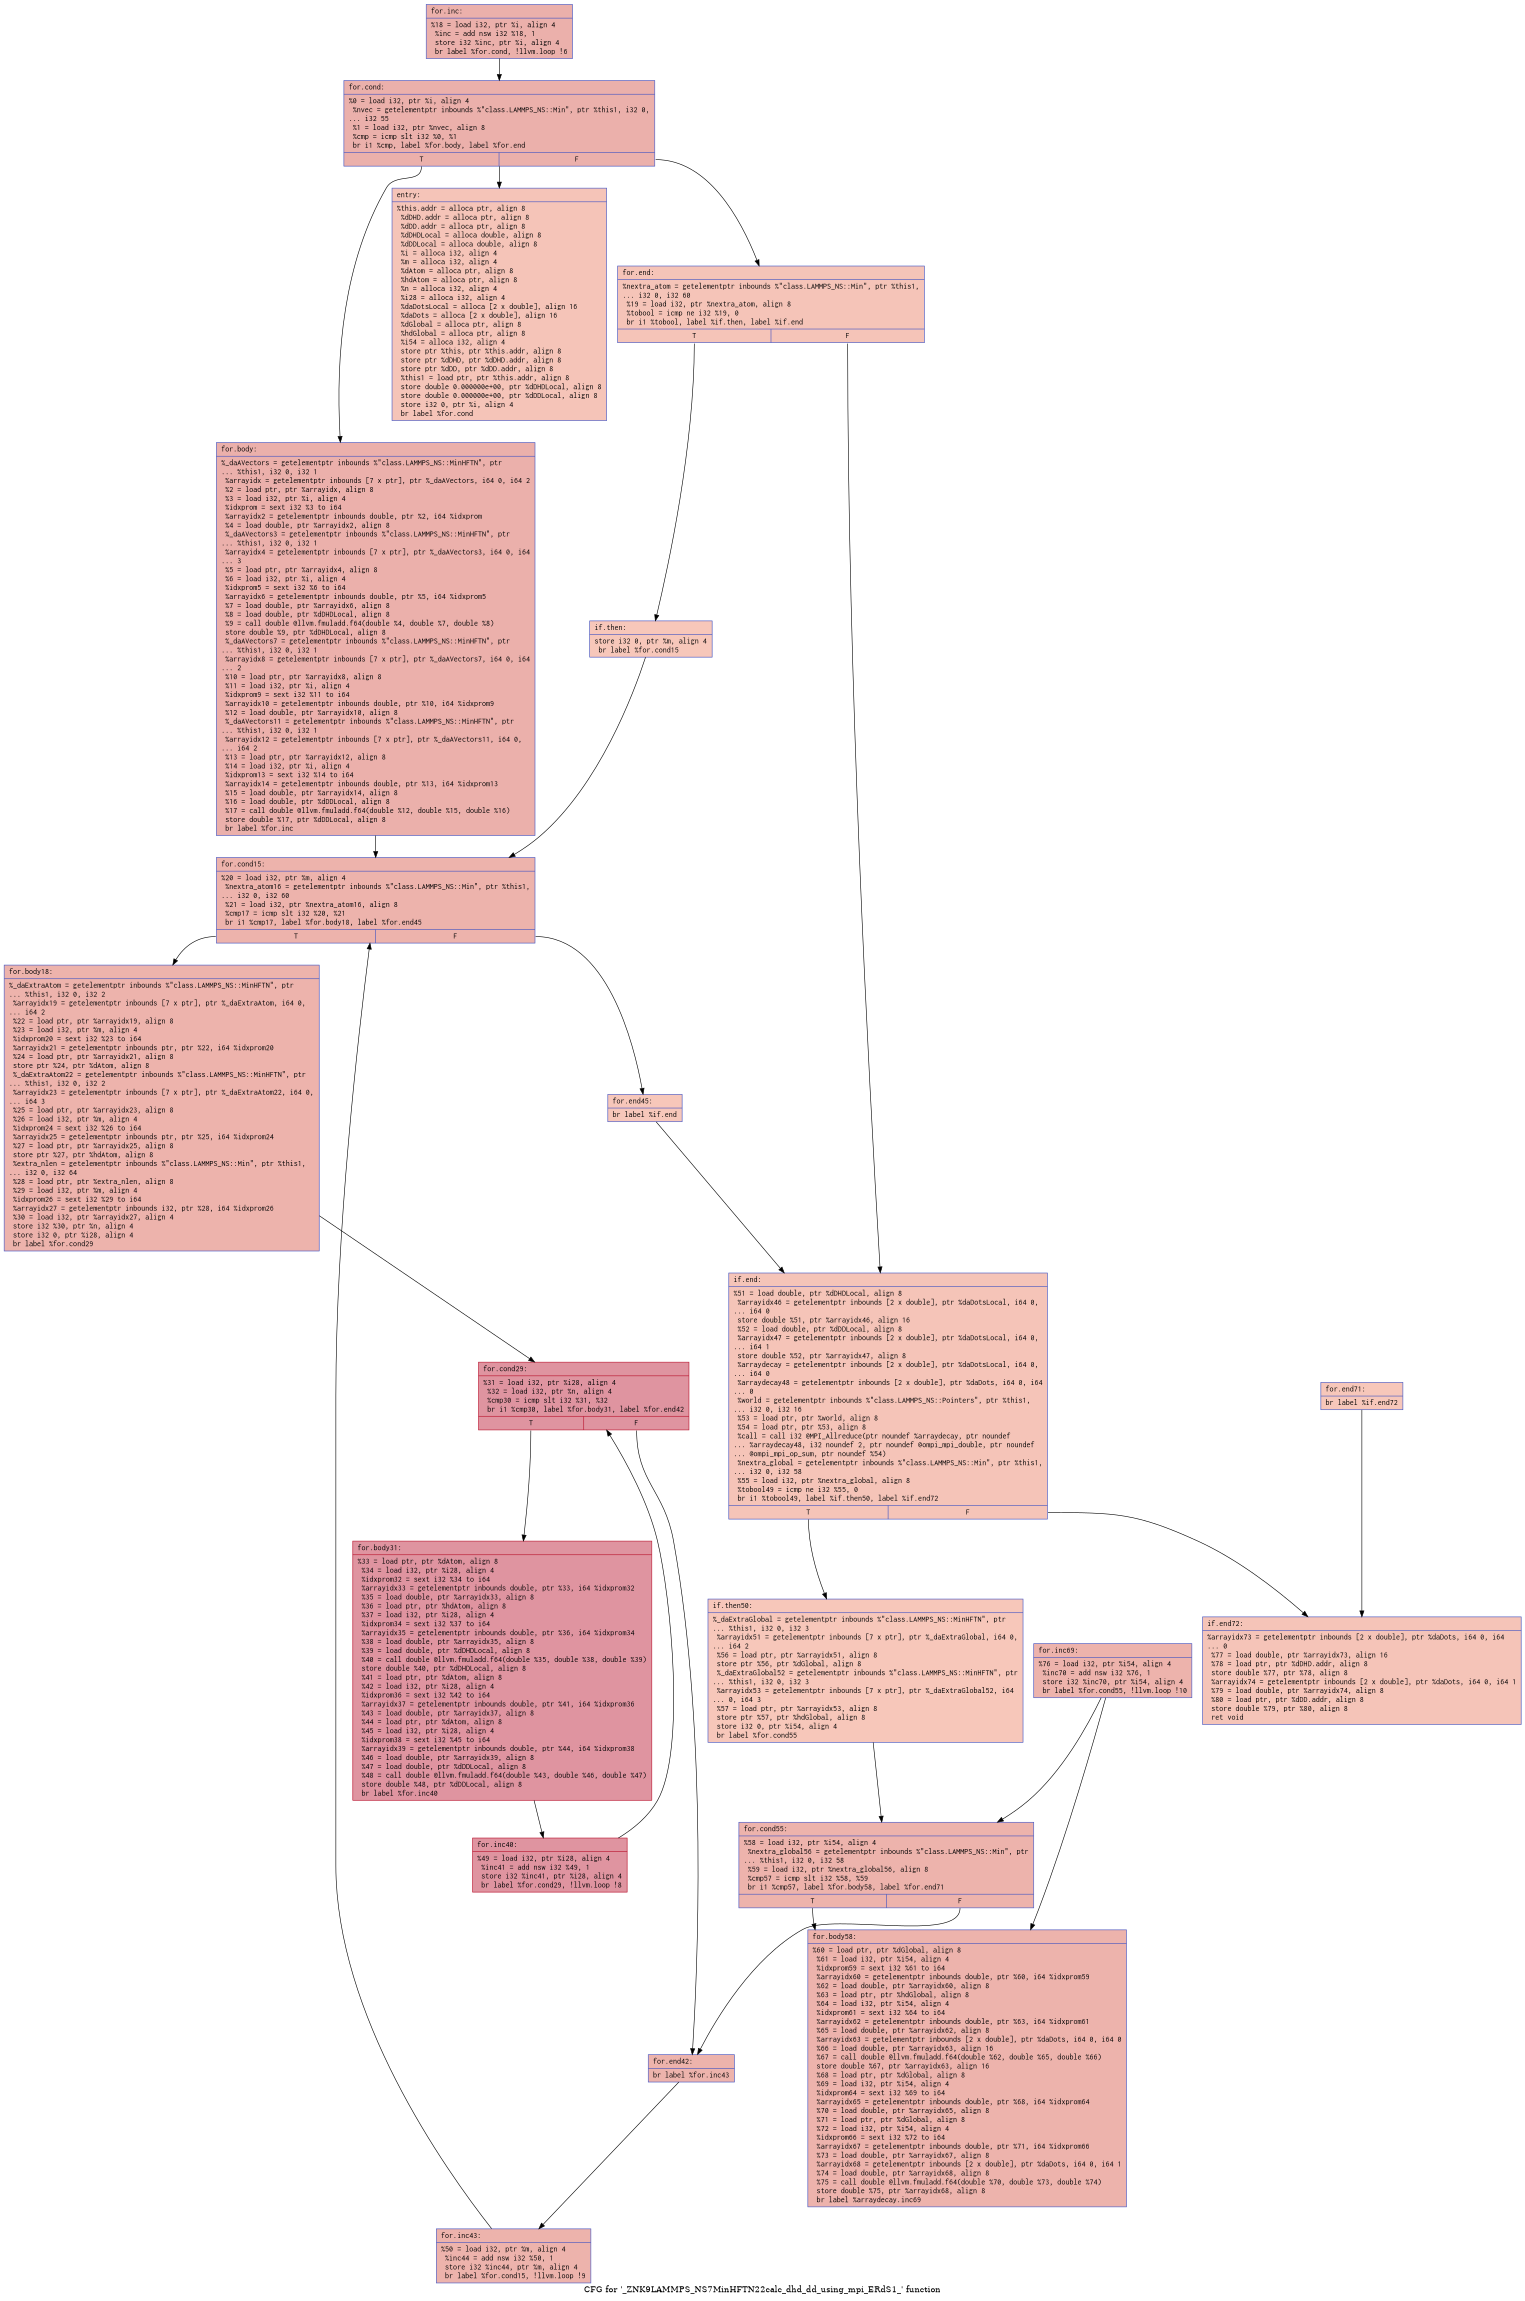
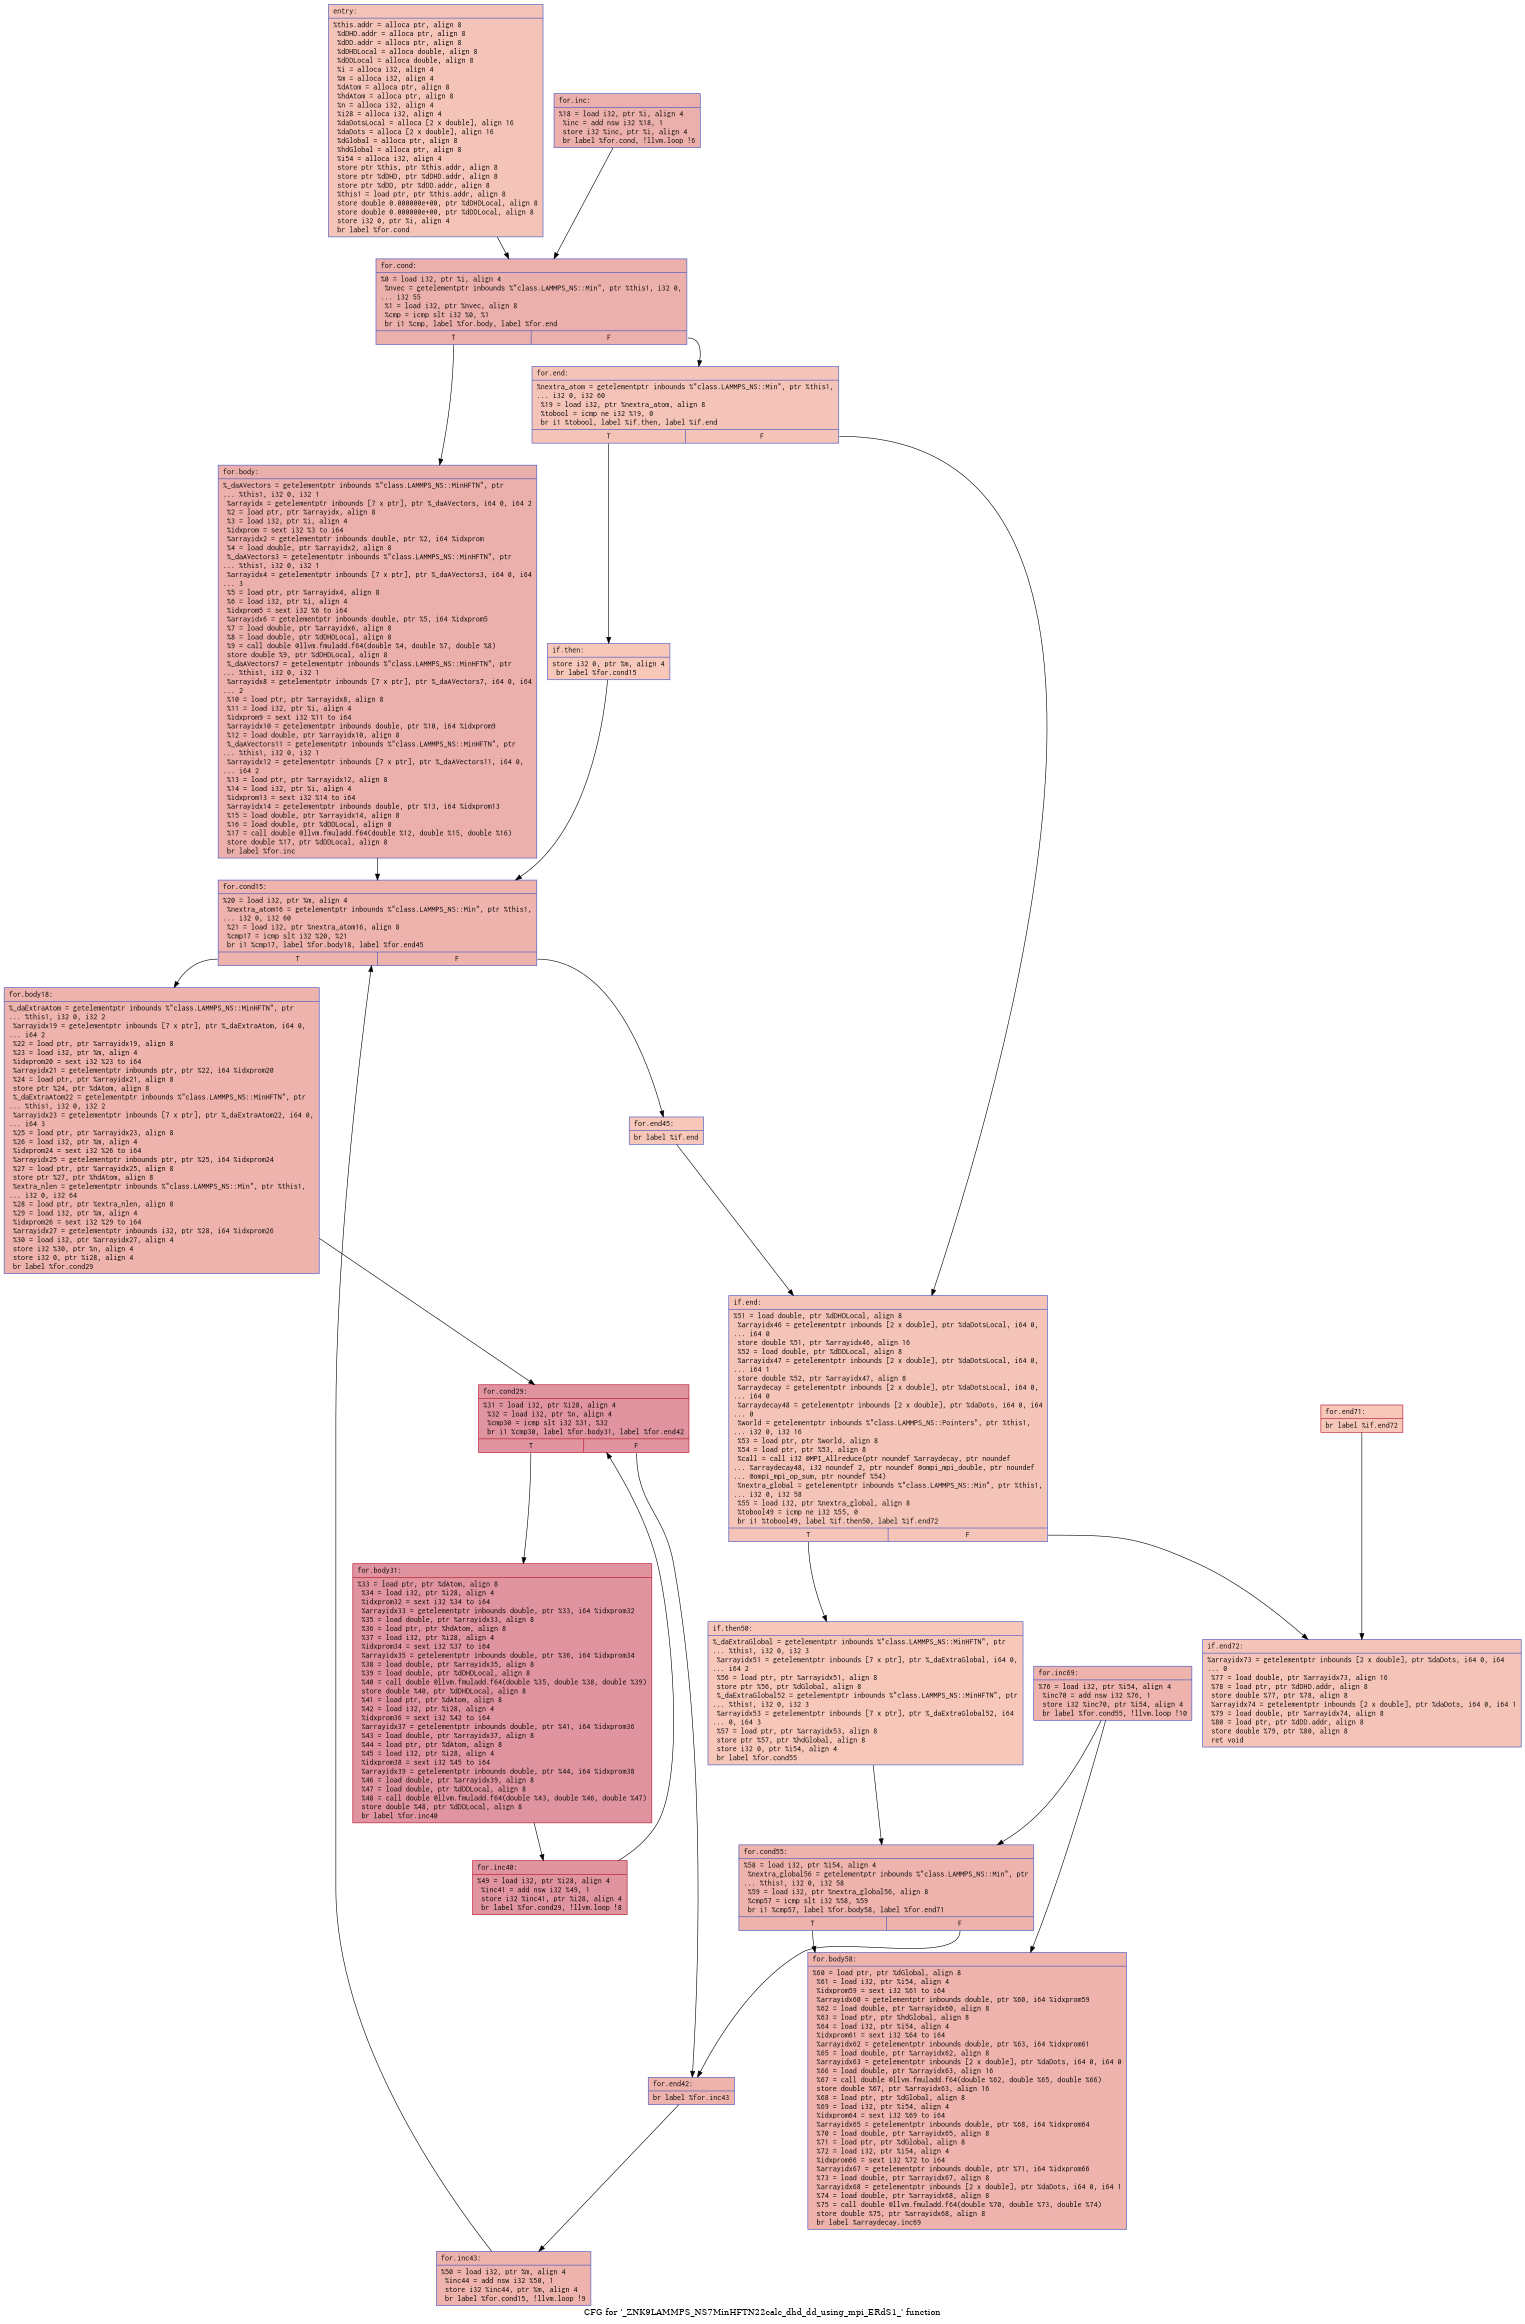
edge "for.cond:" -> "entry:": reversed
node "for.end71:": color #3d50c3ff -> #b70d28ff
